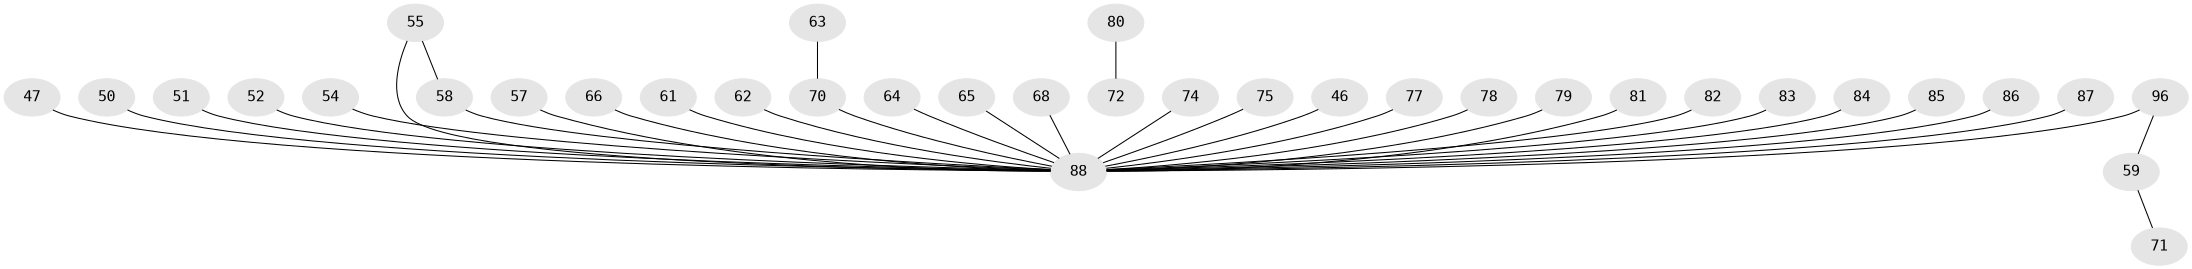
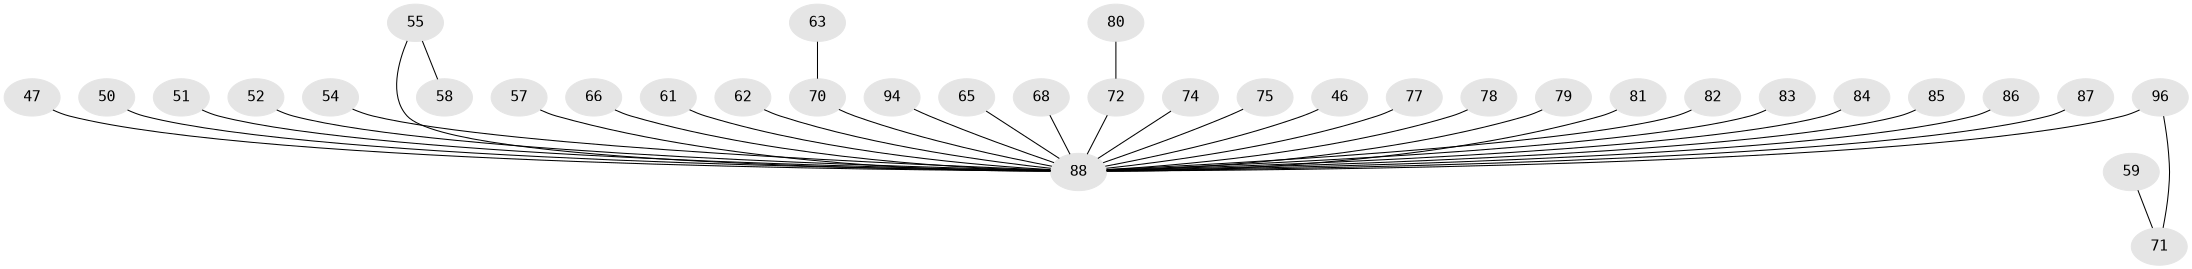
node "64": label "64" -> "94"
edge "96" -- "59": now "96" -- "71"
edge "58" -- "88": now "72" -- "88"
